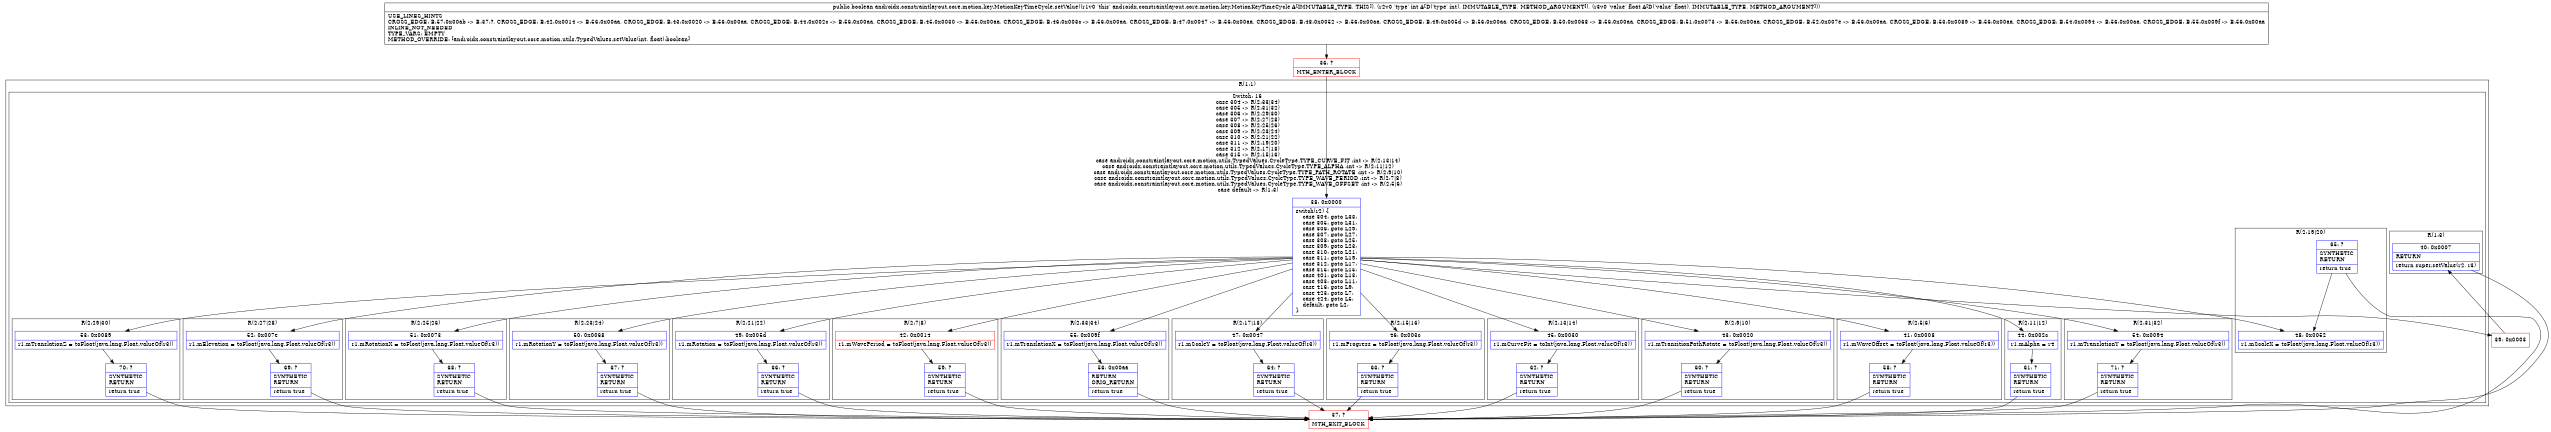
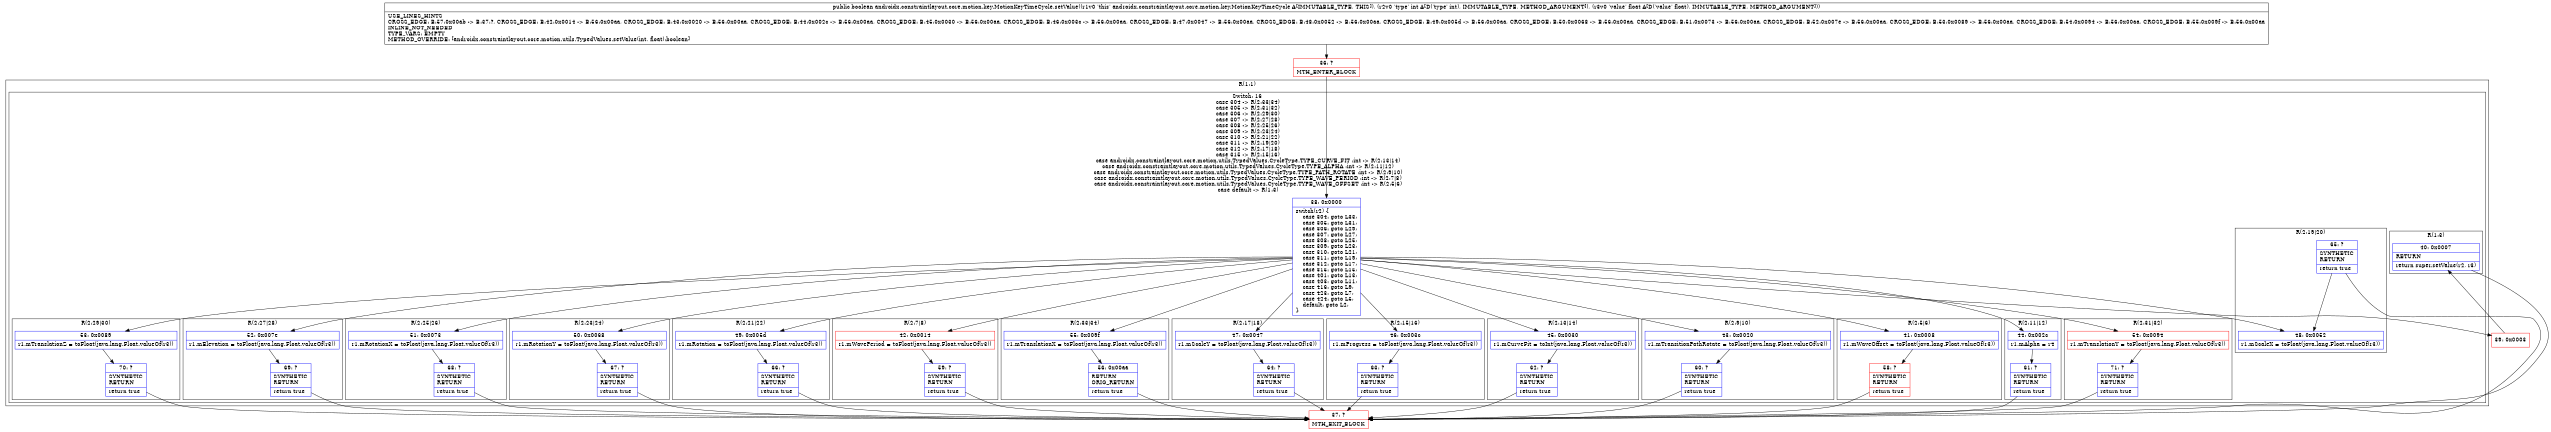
node "54: 0x0094": color blue -> red
node "58: ?": color blue -> red
